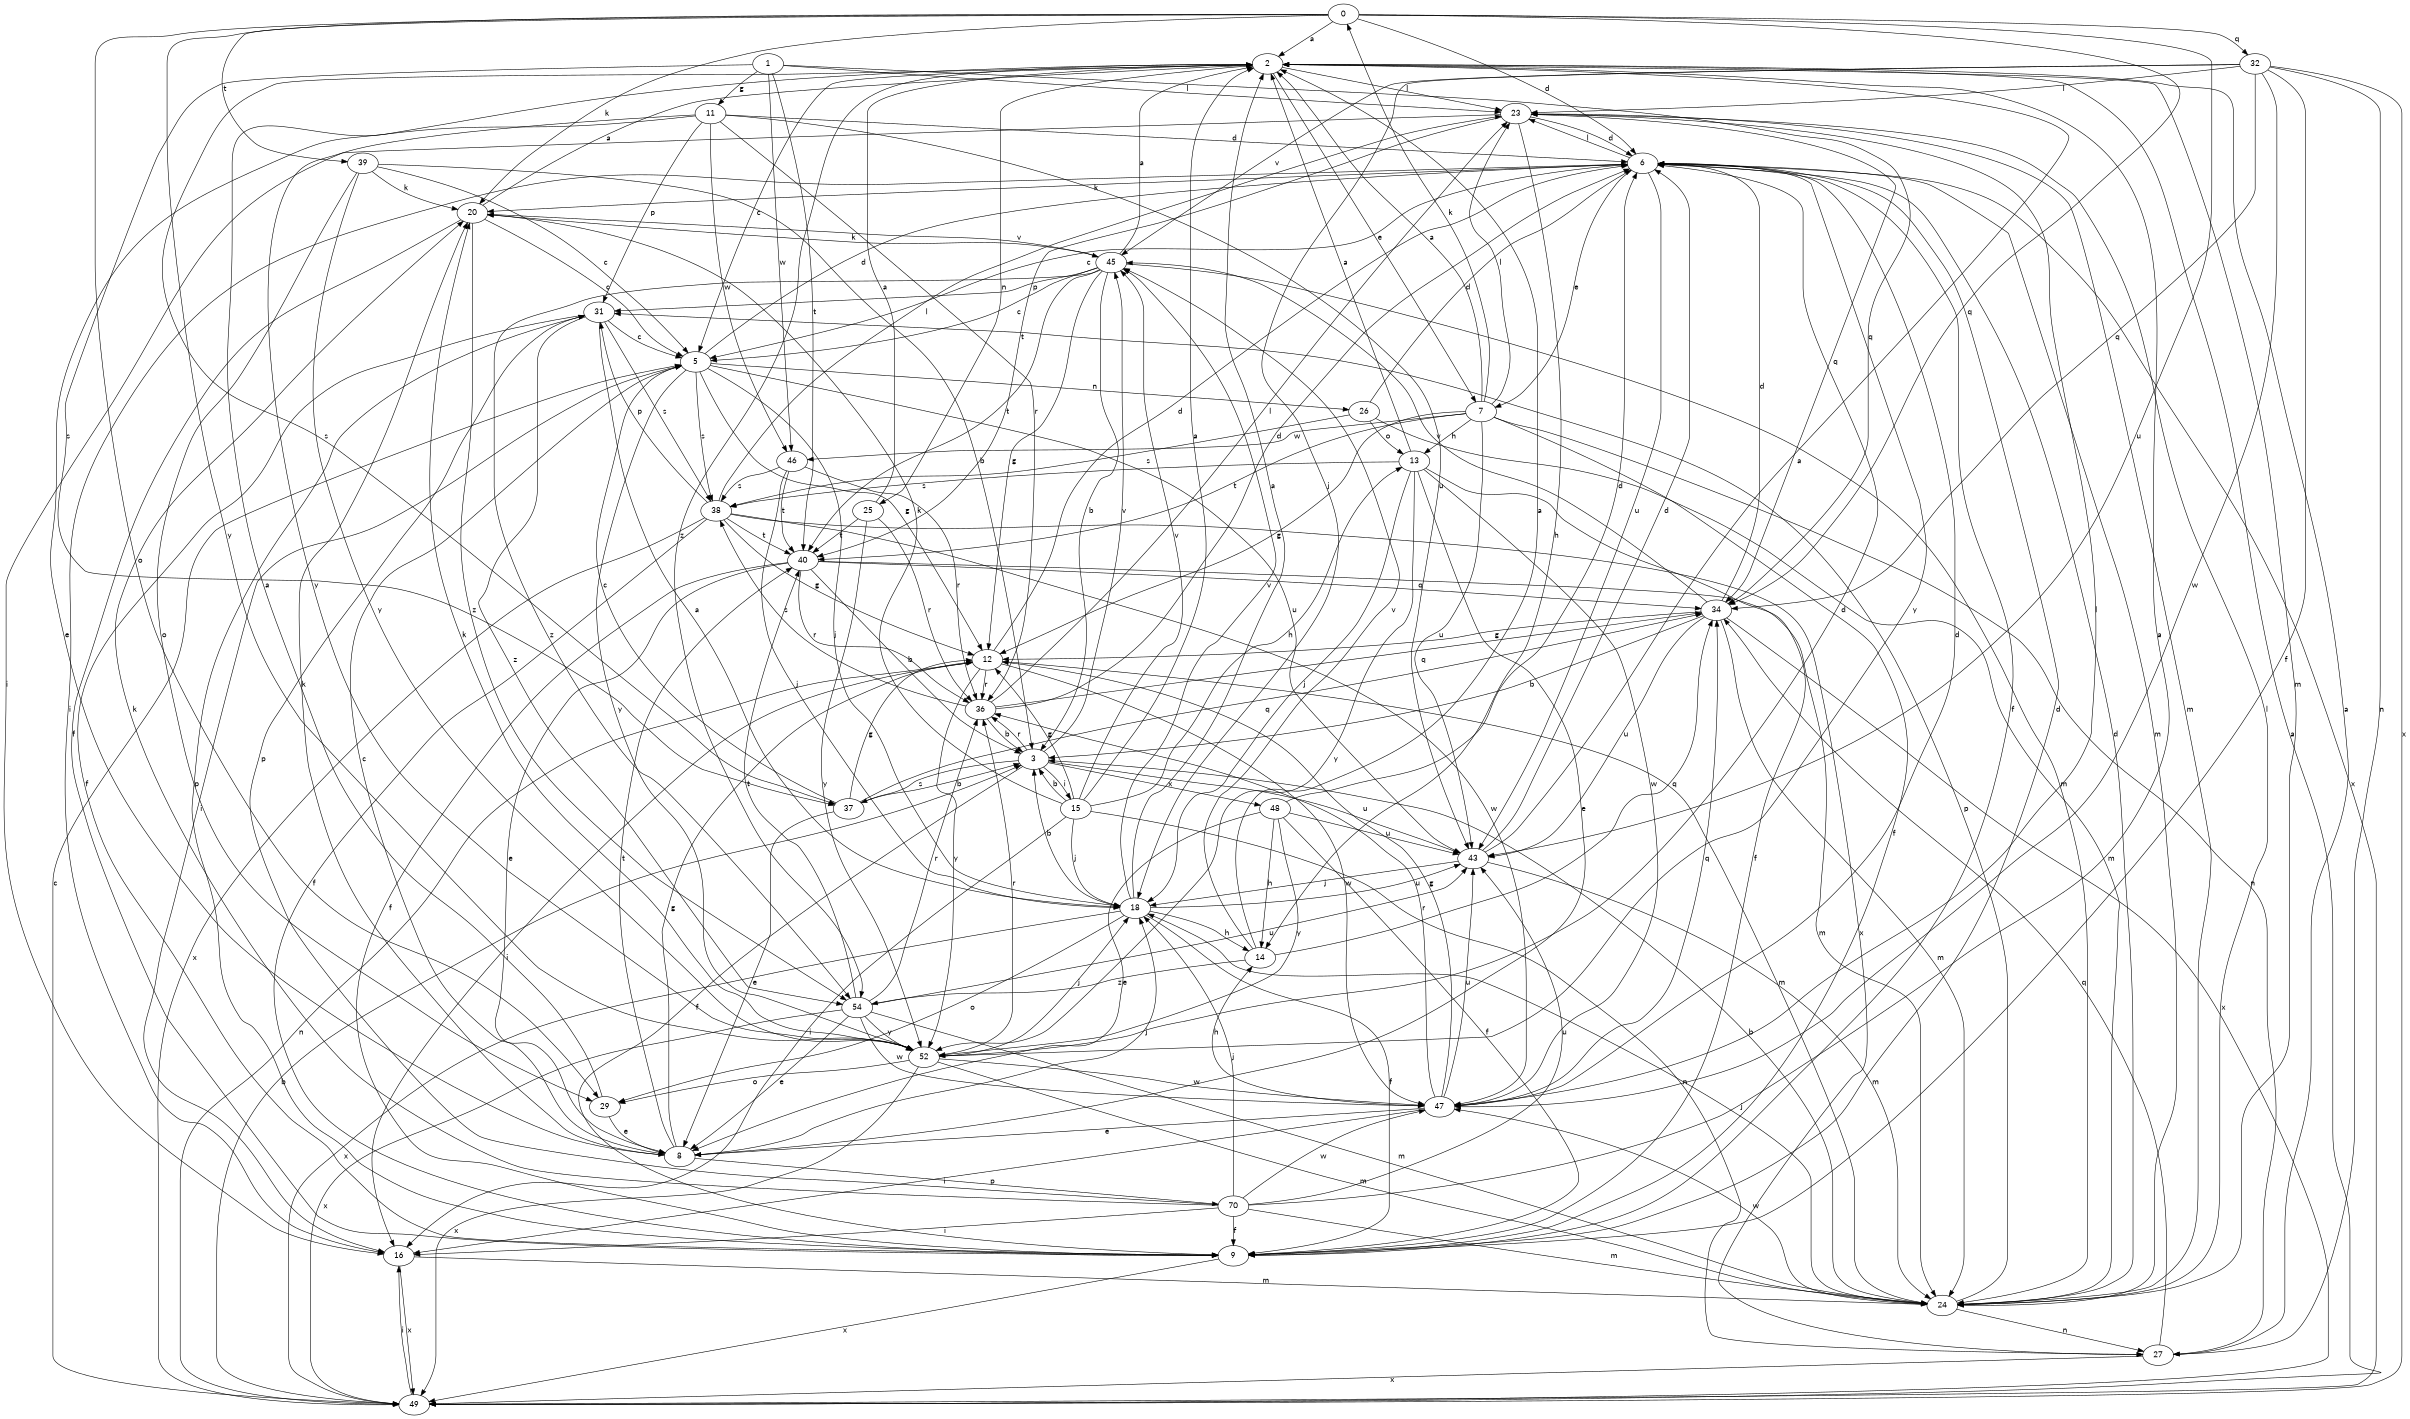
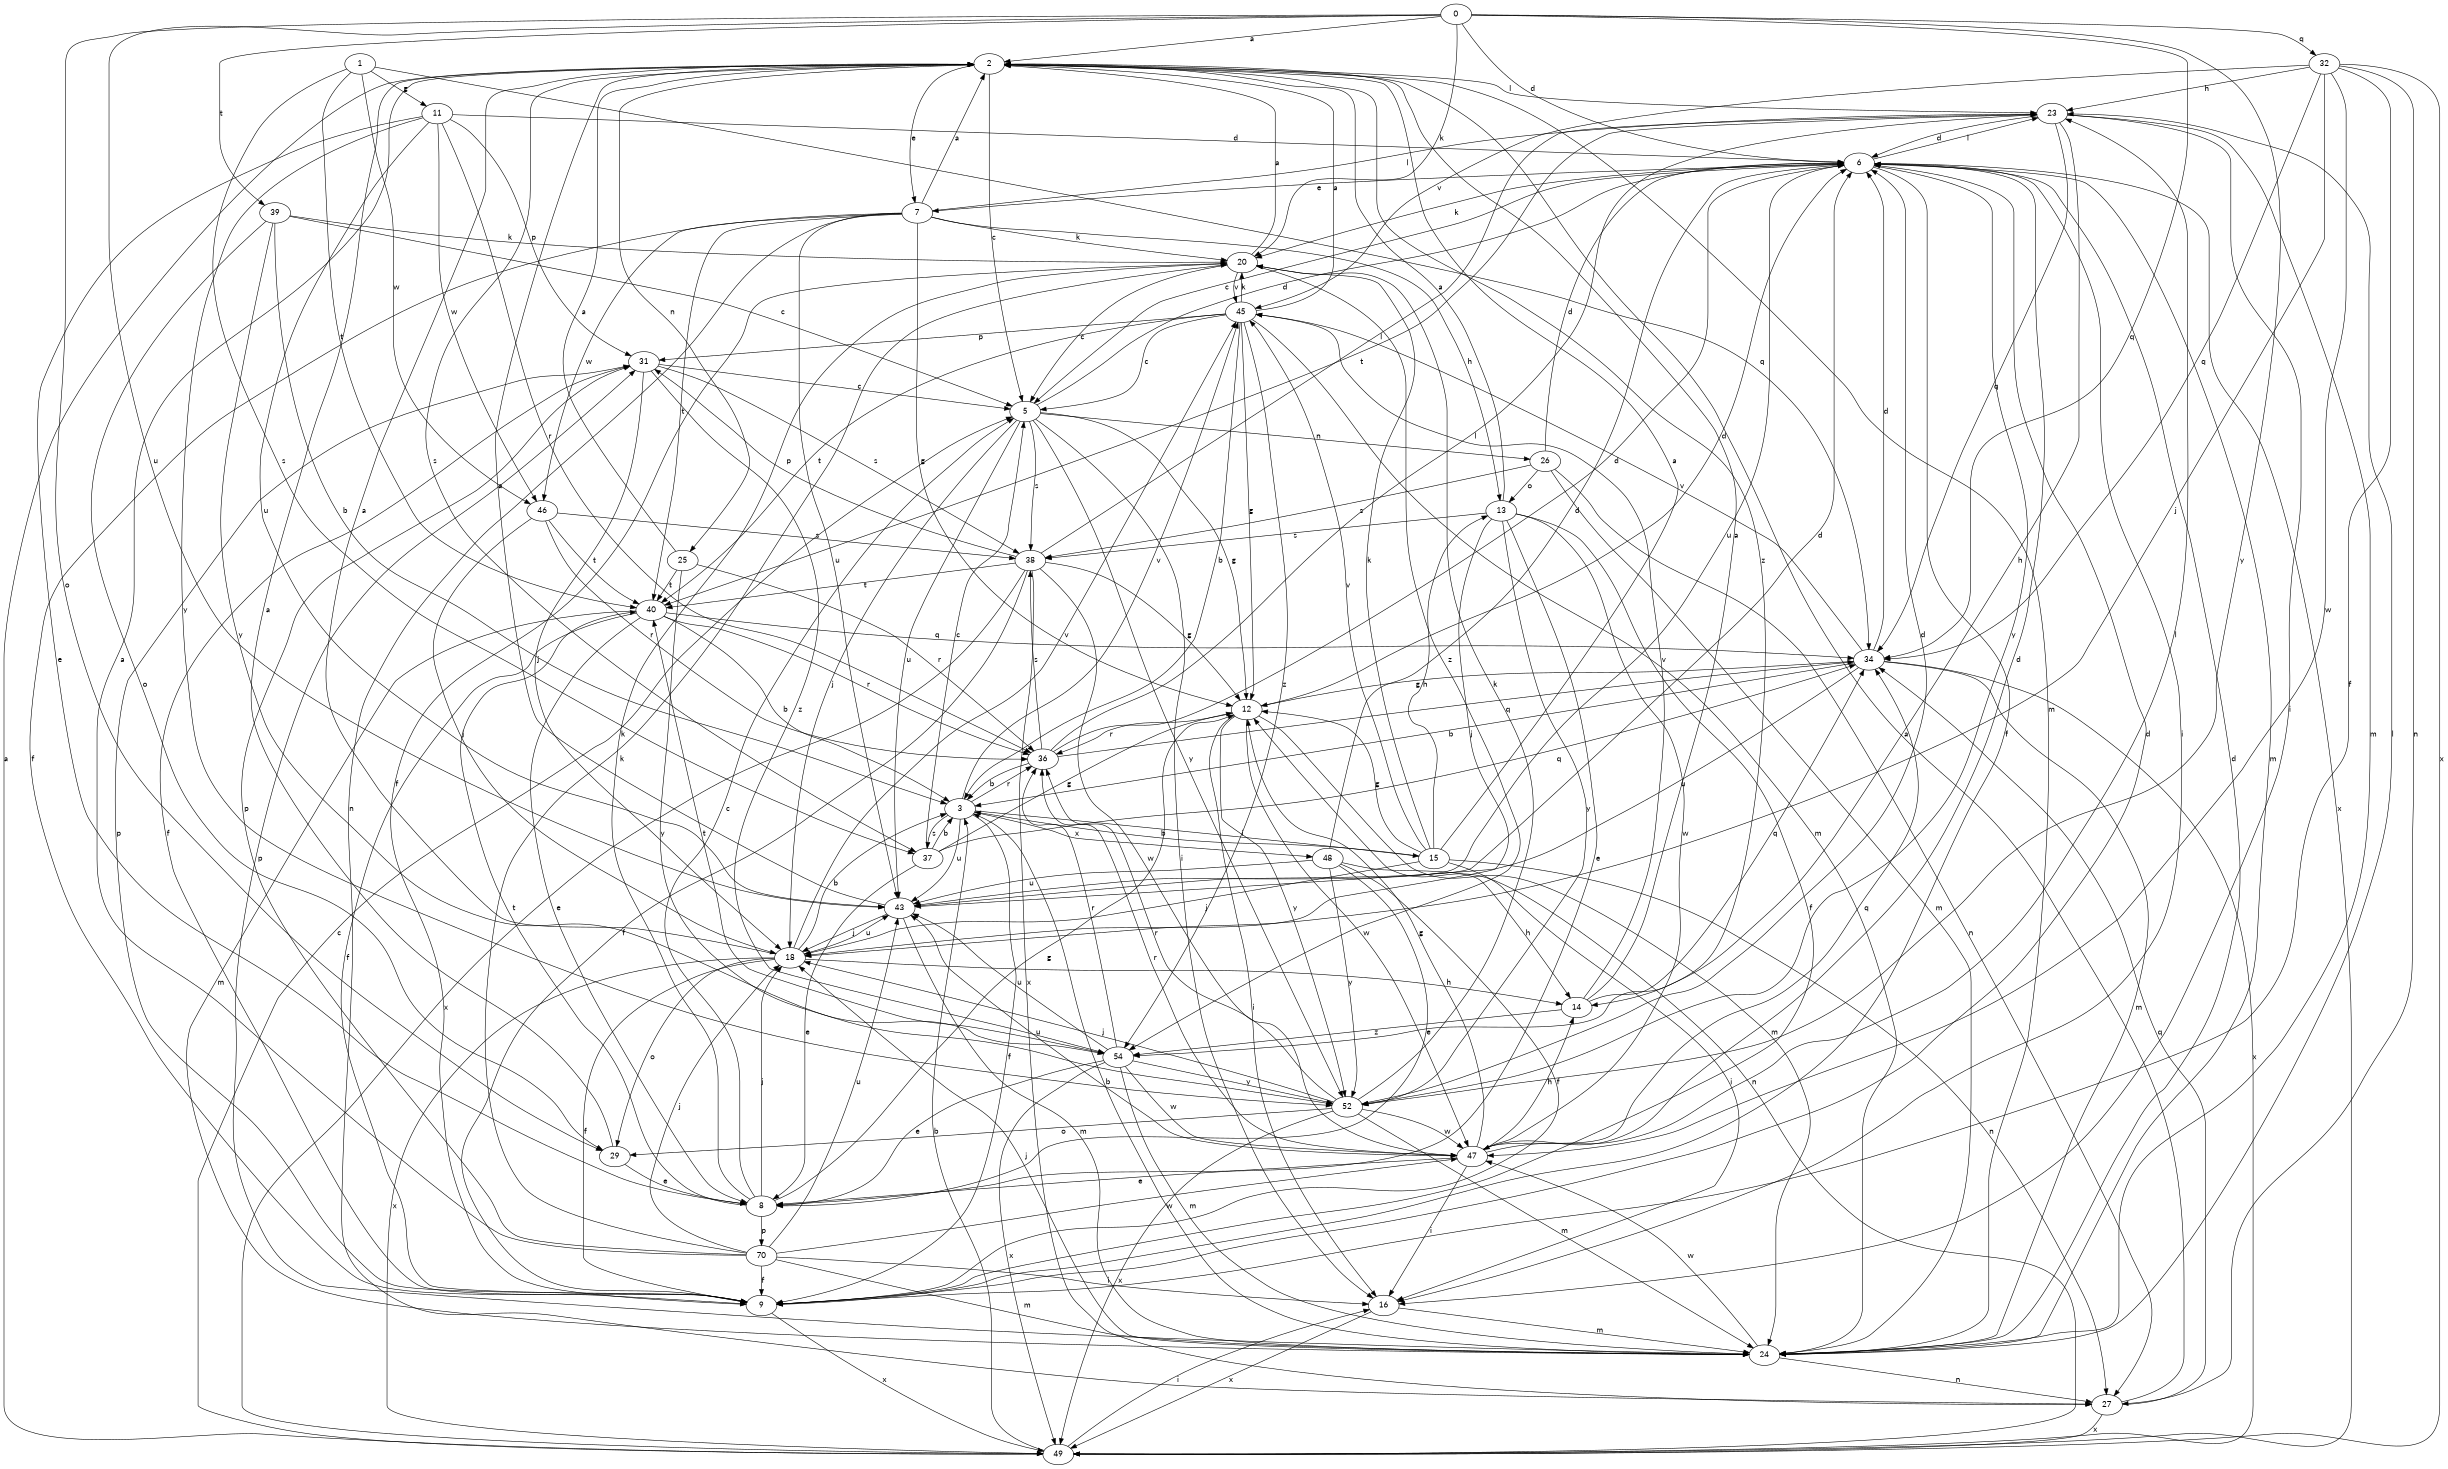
edge "32" -> "23": label "l" -> "h"
edge "1" -> "23": removed, label "l"
edge "7" -> "0": now "7" -> "20"
edge "31" -> "18": label "a" -> "j"
edge "39" -> "52": now "39" -> "54"
edge "26" -> "27": added, label "n"
